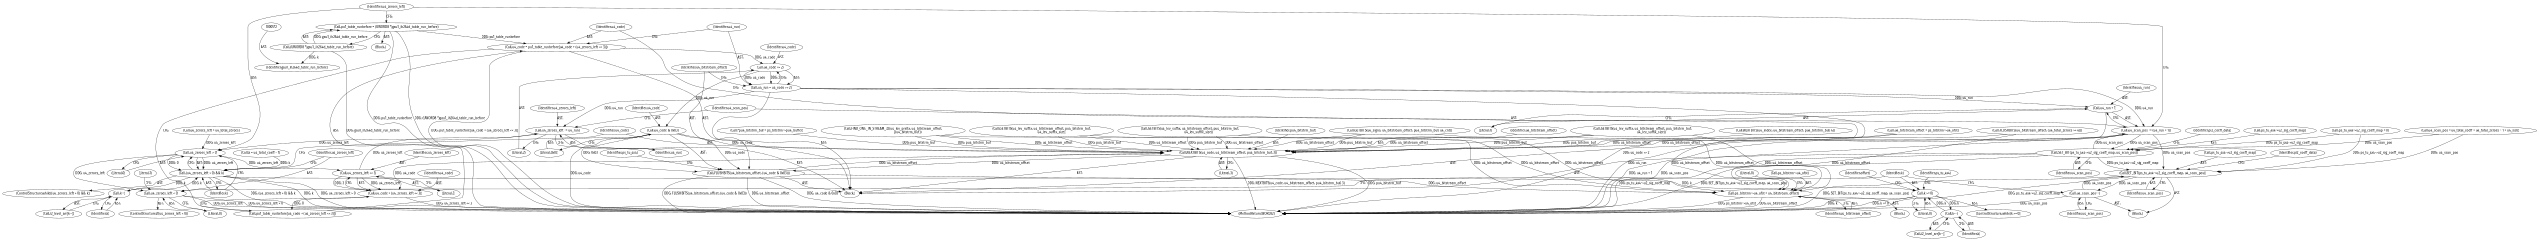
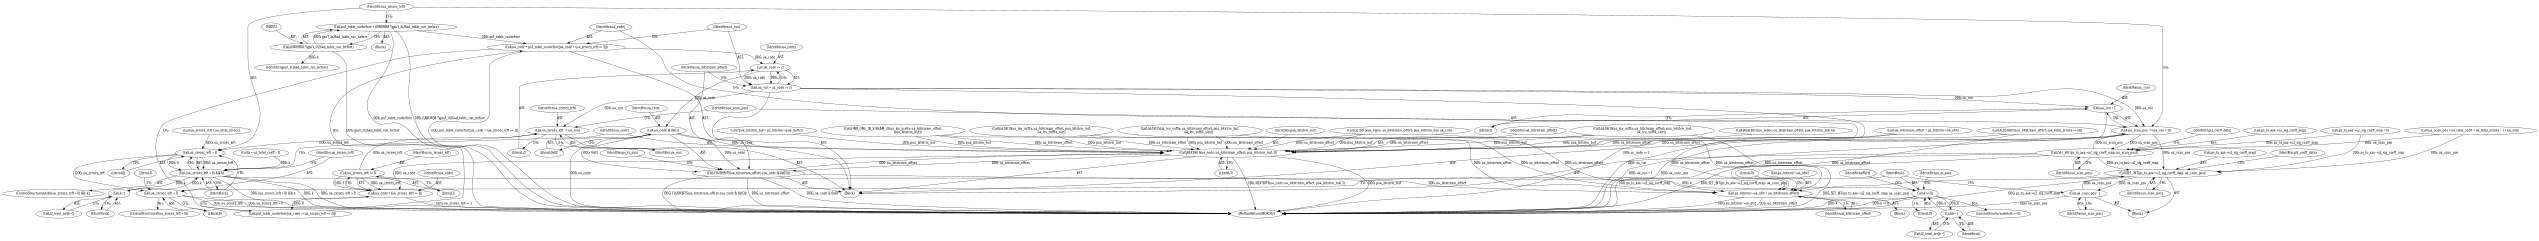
edge "1000572" -> "(Identifier,gau1_ih264d_table_run_before)": now "1000572" -> "(Call,(UWORD8 *)gau1_ih264d_table_run_before)"
edge "(Call,u4_code >> 2)" -> "(Call,u4_code & 0x03)": label "DDG: u4_run" -> "DDG: u4_code"
edge "(Call,u4_zeroes_left > 0)" -> "(Call,u4_zeroes_left << 3)": removed, label "DDG: u4_zeroes_left"
